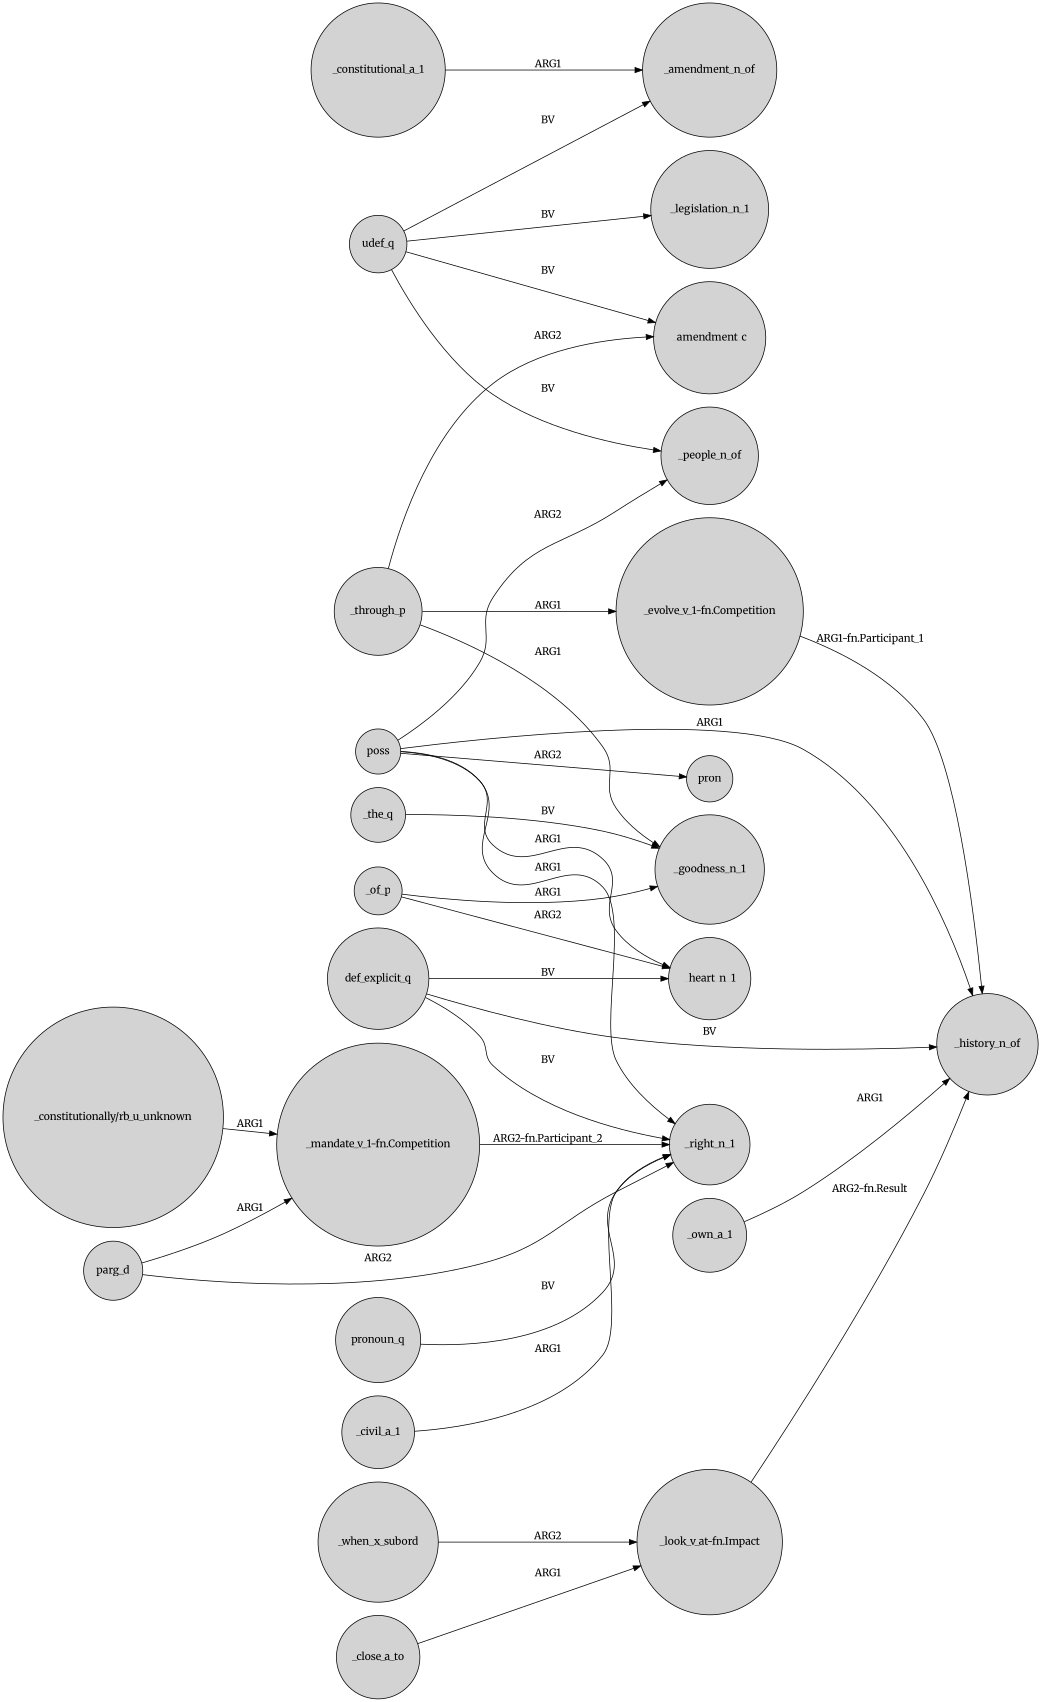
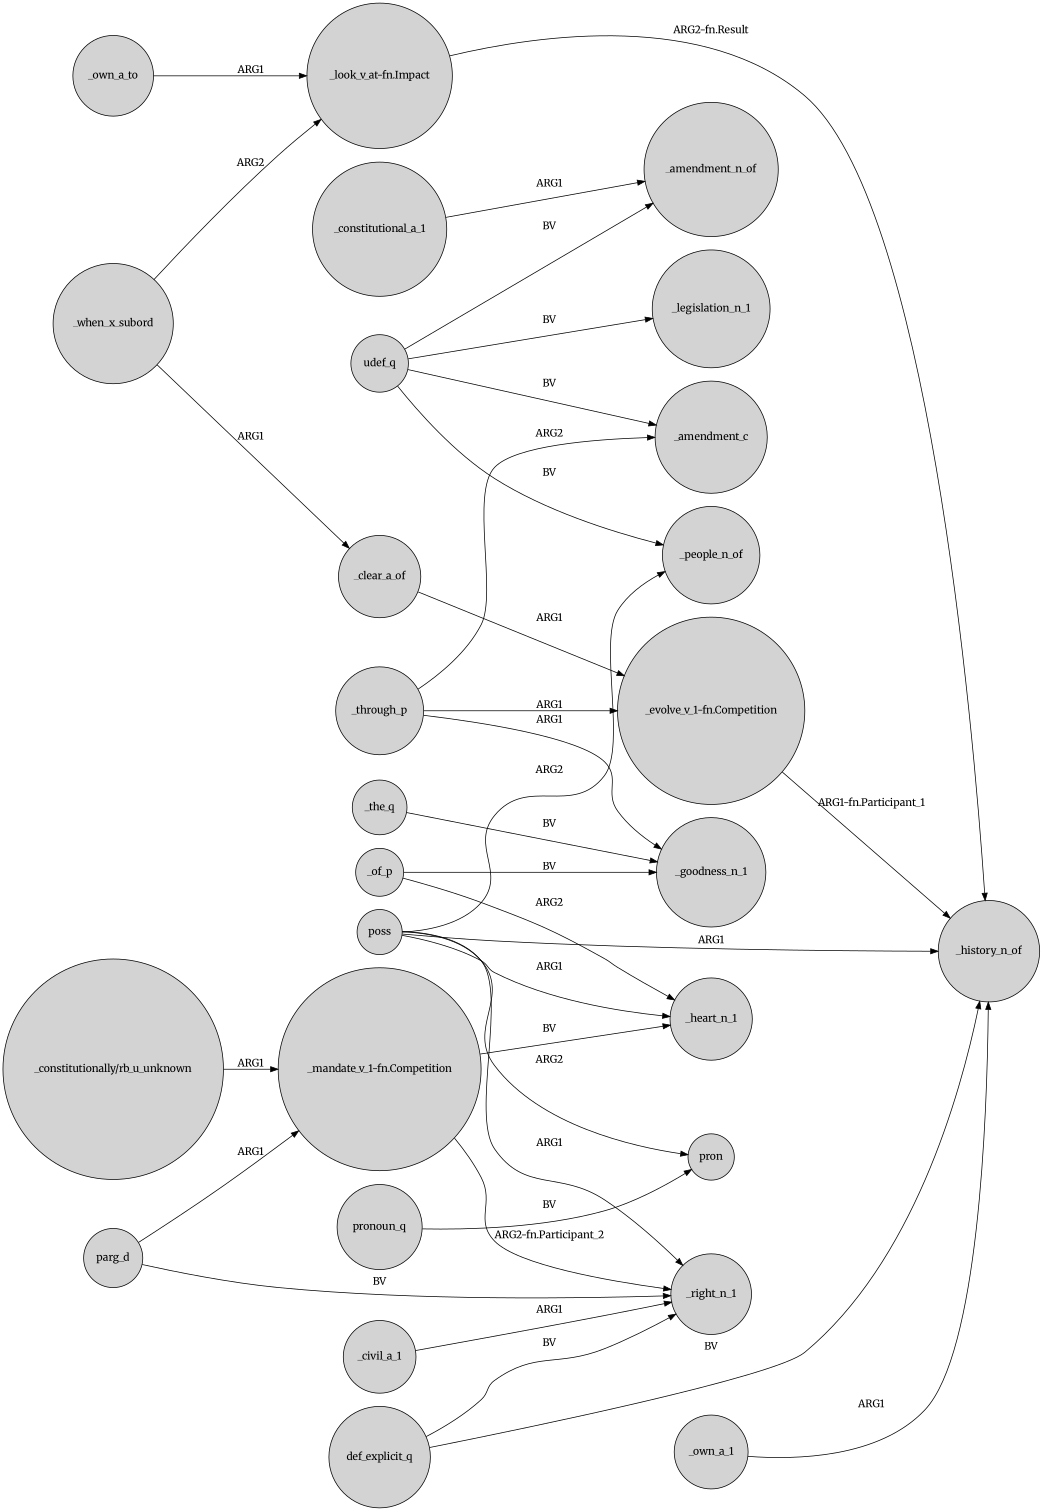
node "_clear_a_of": added
edge "_of_p" -> "_goodness_n_1": label "ARG1" -> "BV"
edge "def_explicit_q" -> "_heart_n_1": now "_mandate_v_1-fn.Competition" -> "_heart_n_1"
edge "parg_d" -> "_right_n_1": label "ARG2" -> "BV"
edge "pronoun_q" -> "_right_n_1": now "pronoun_q" -> "pron"
node "_close_a_to": label "_close_a_to" -> "_own_a_to"
